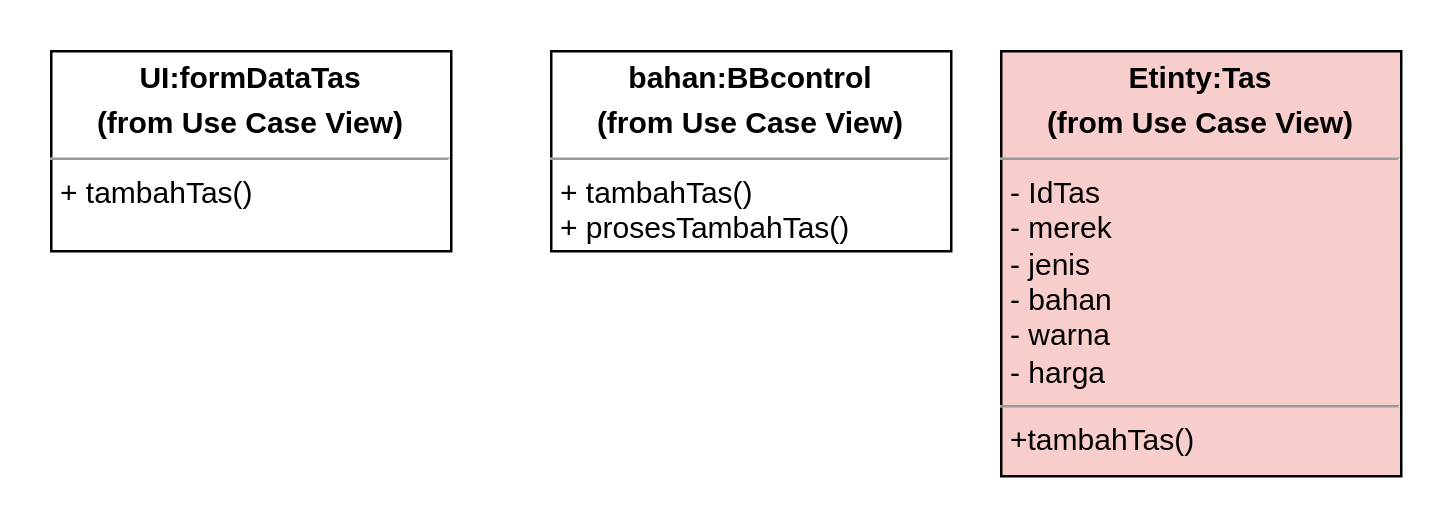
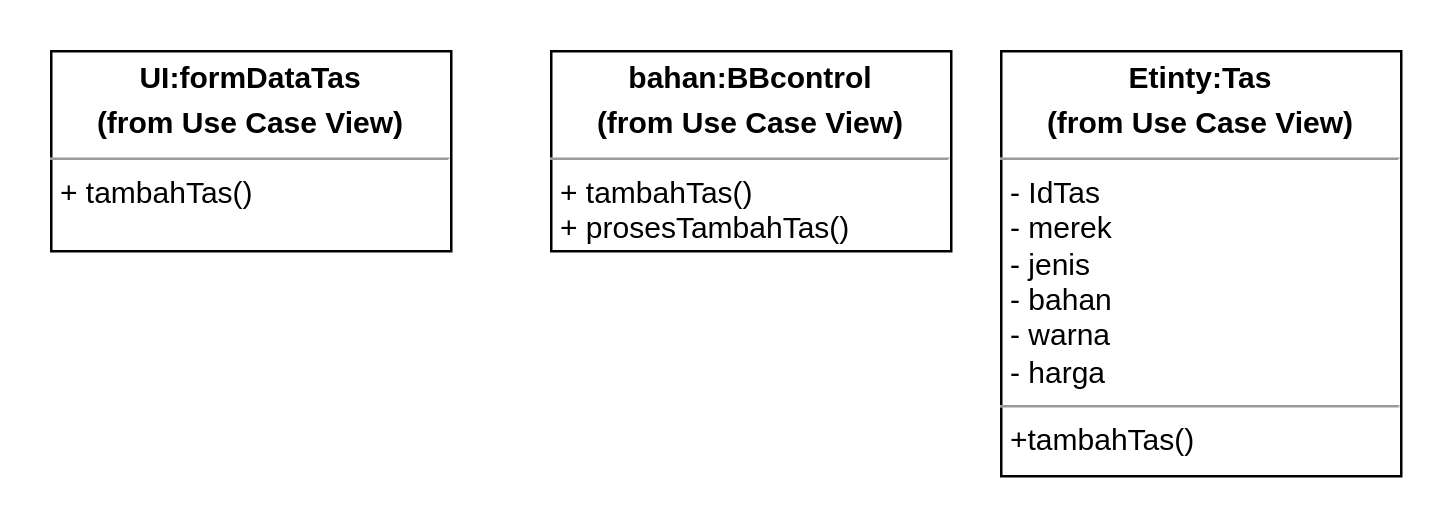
node "Etinty:Tas (from Use Case View) - IdTas - merek - jenis - bahan - warna - harga +tambahTas()": fillcolor #f8cecc -> #ffffff
